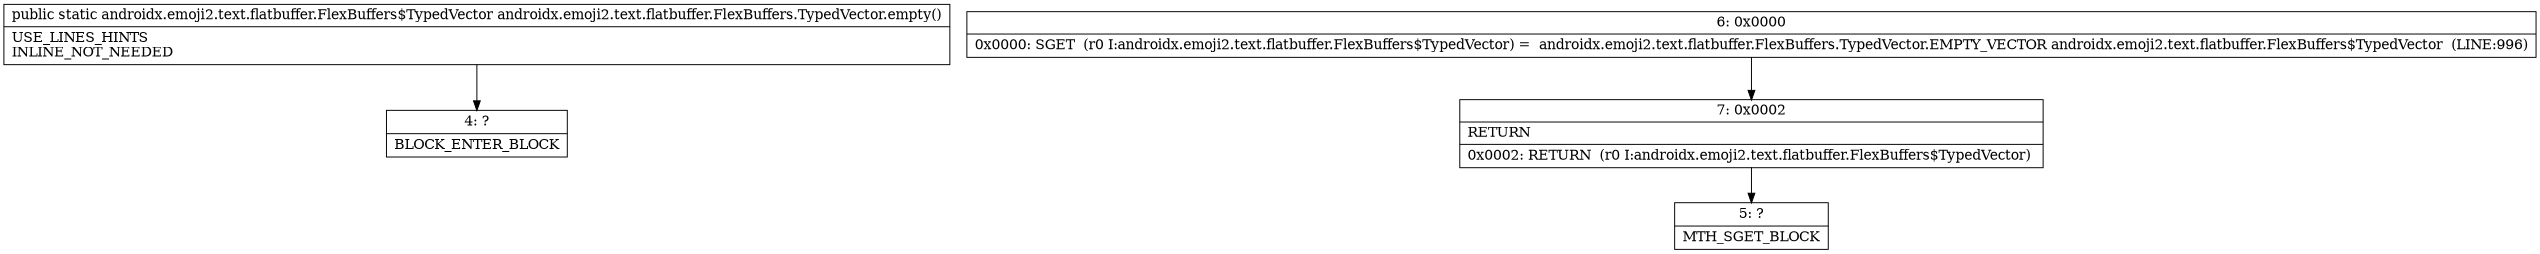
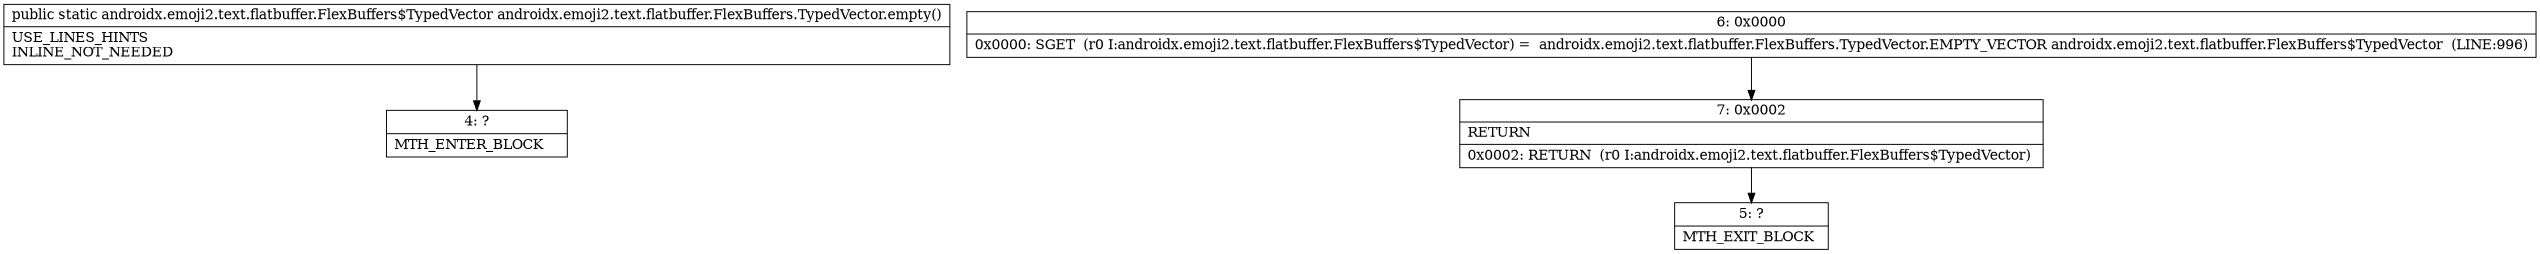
node "4: ?": text "BLOCK_ENTER_BLOCK" -> "MTH_ENTER_BLOCK"
node "5: ?": text "MTH_SGET_BLOCK" -> "MTH_EXIT_BLOCK"
